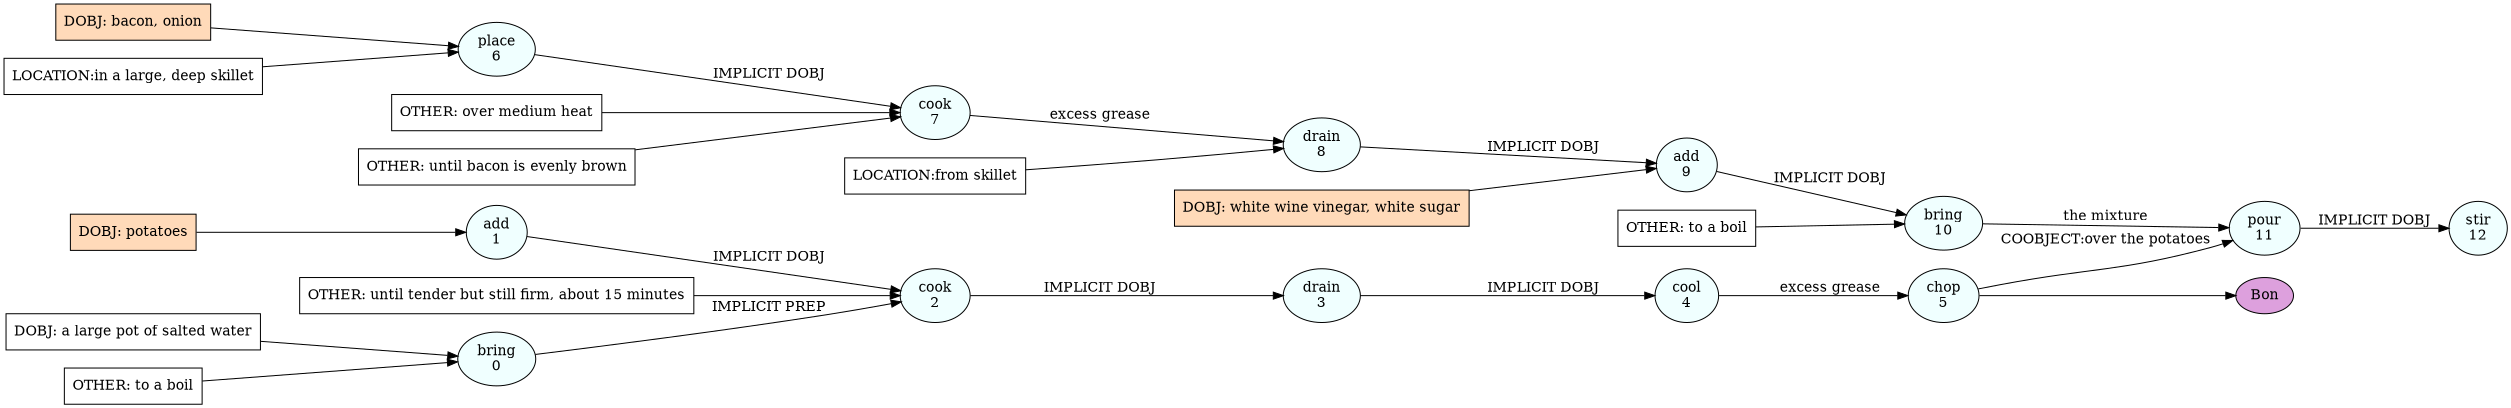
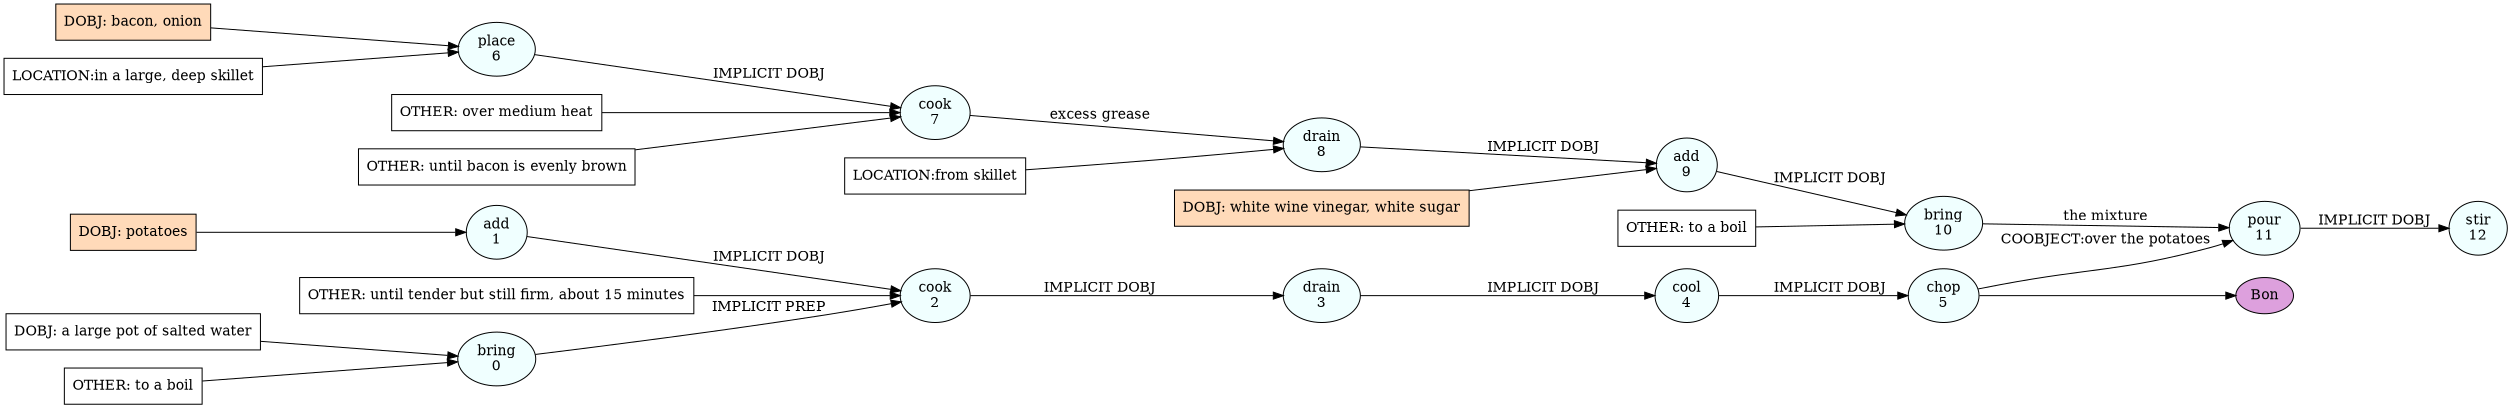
edge "cool 4" -> "chop 5": label "excess grease" -> "IMPLICIT DOBJ"
